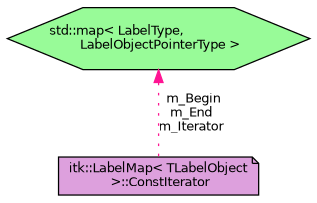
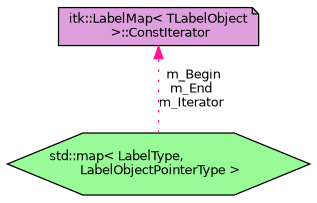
edge "itk::LabelMap< TLabelObject >::ConstIterator" -> "std::map< LabelType, LabelObjectPointerType >": reversed
